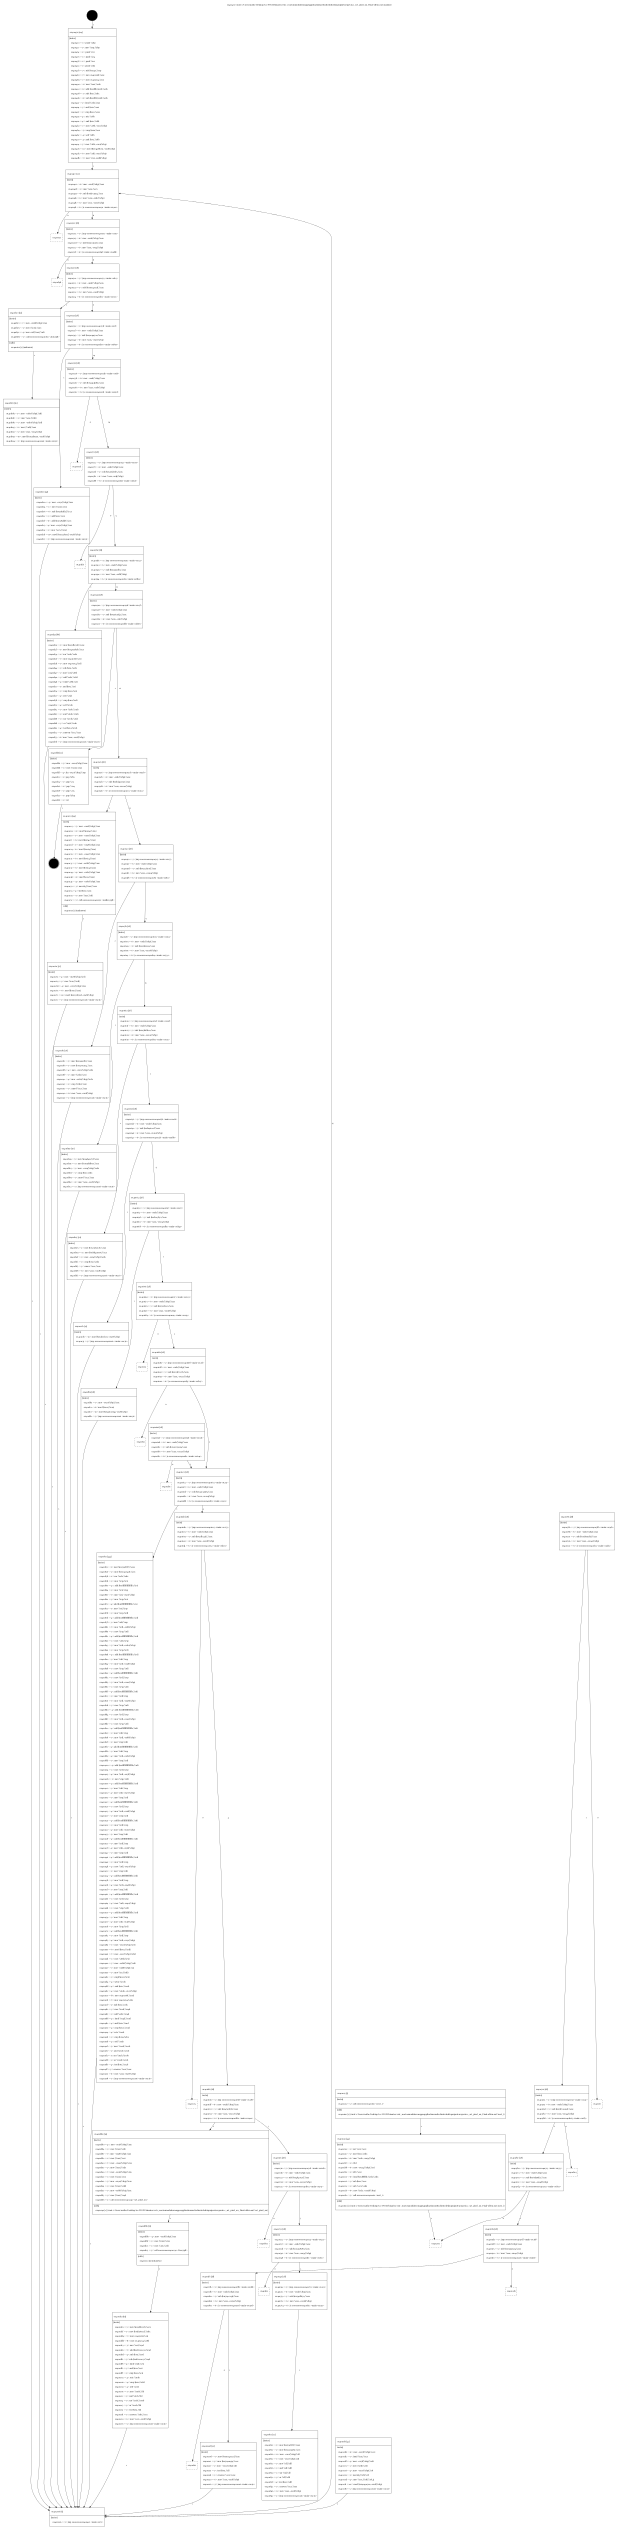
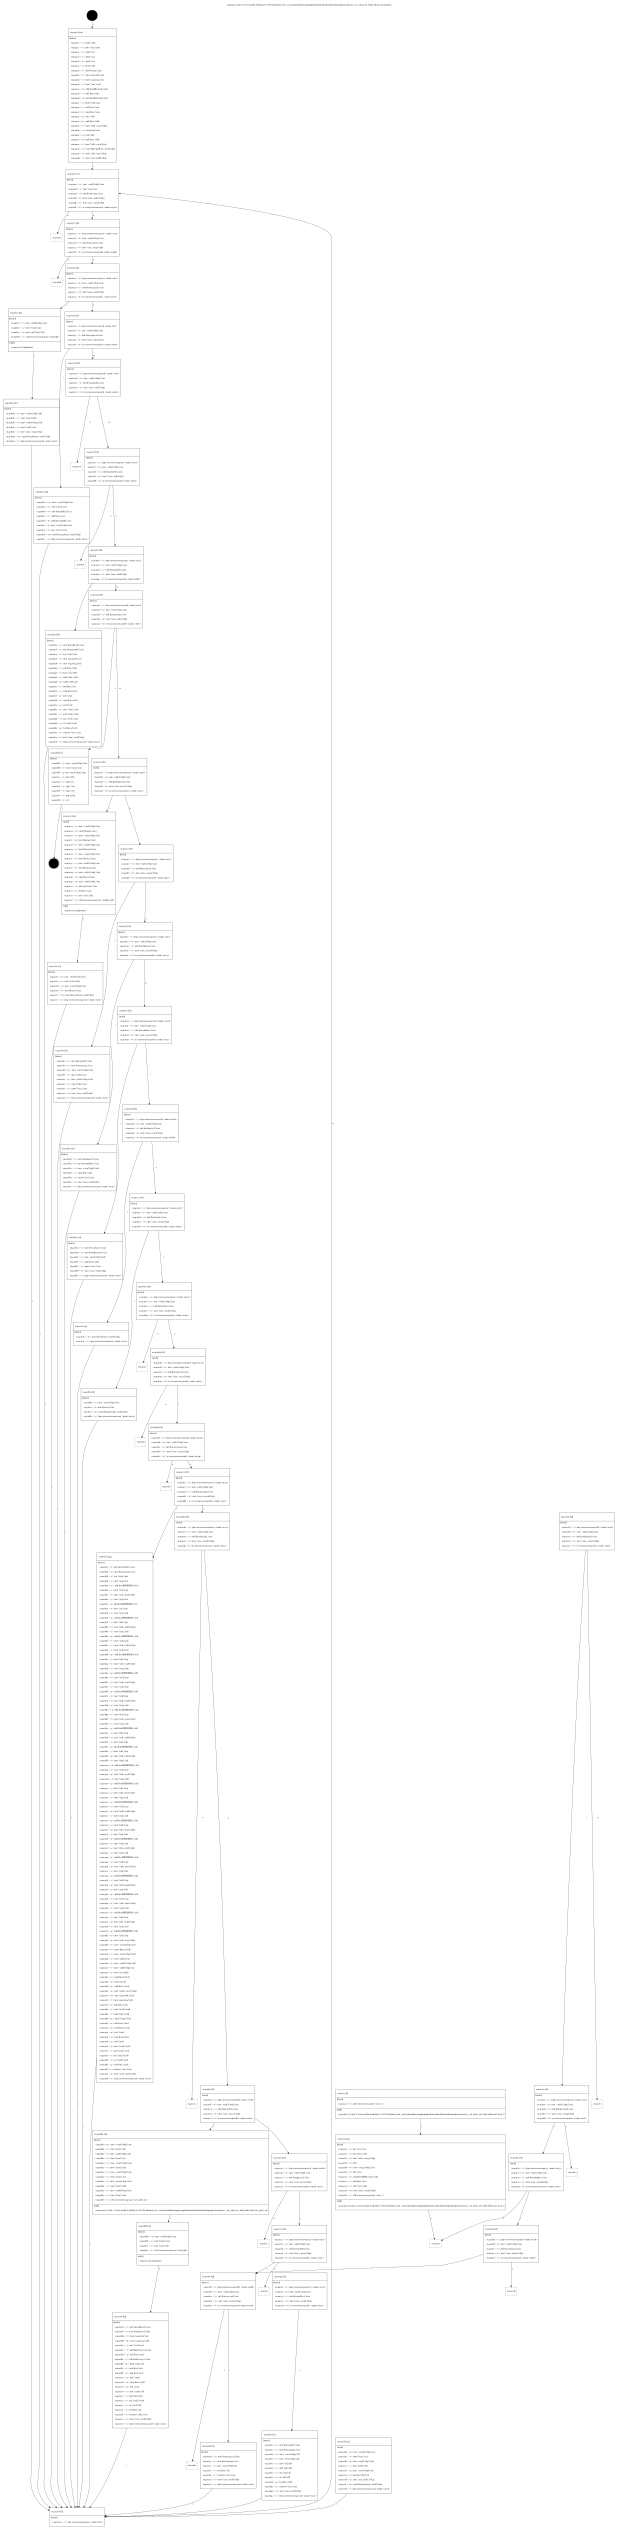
edge "0x40168a [28]" -> "0x4016c2 [28]": now "0x40168a [28]" -> "0x4016a6 [28]"
edge "0x401732 [28]" -> "0x40174e [28]": now "0x401732 [28]" -> "0x4017f6 [28]"
edge "0x40181c [53]" -> "0x4020a6 [5]": added, label "1"
